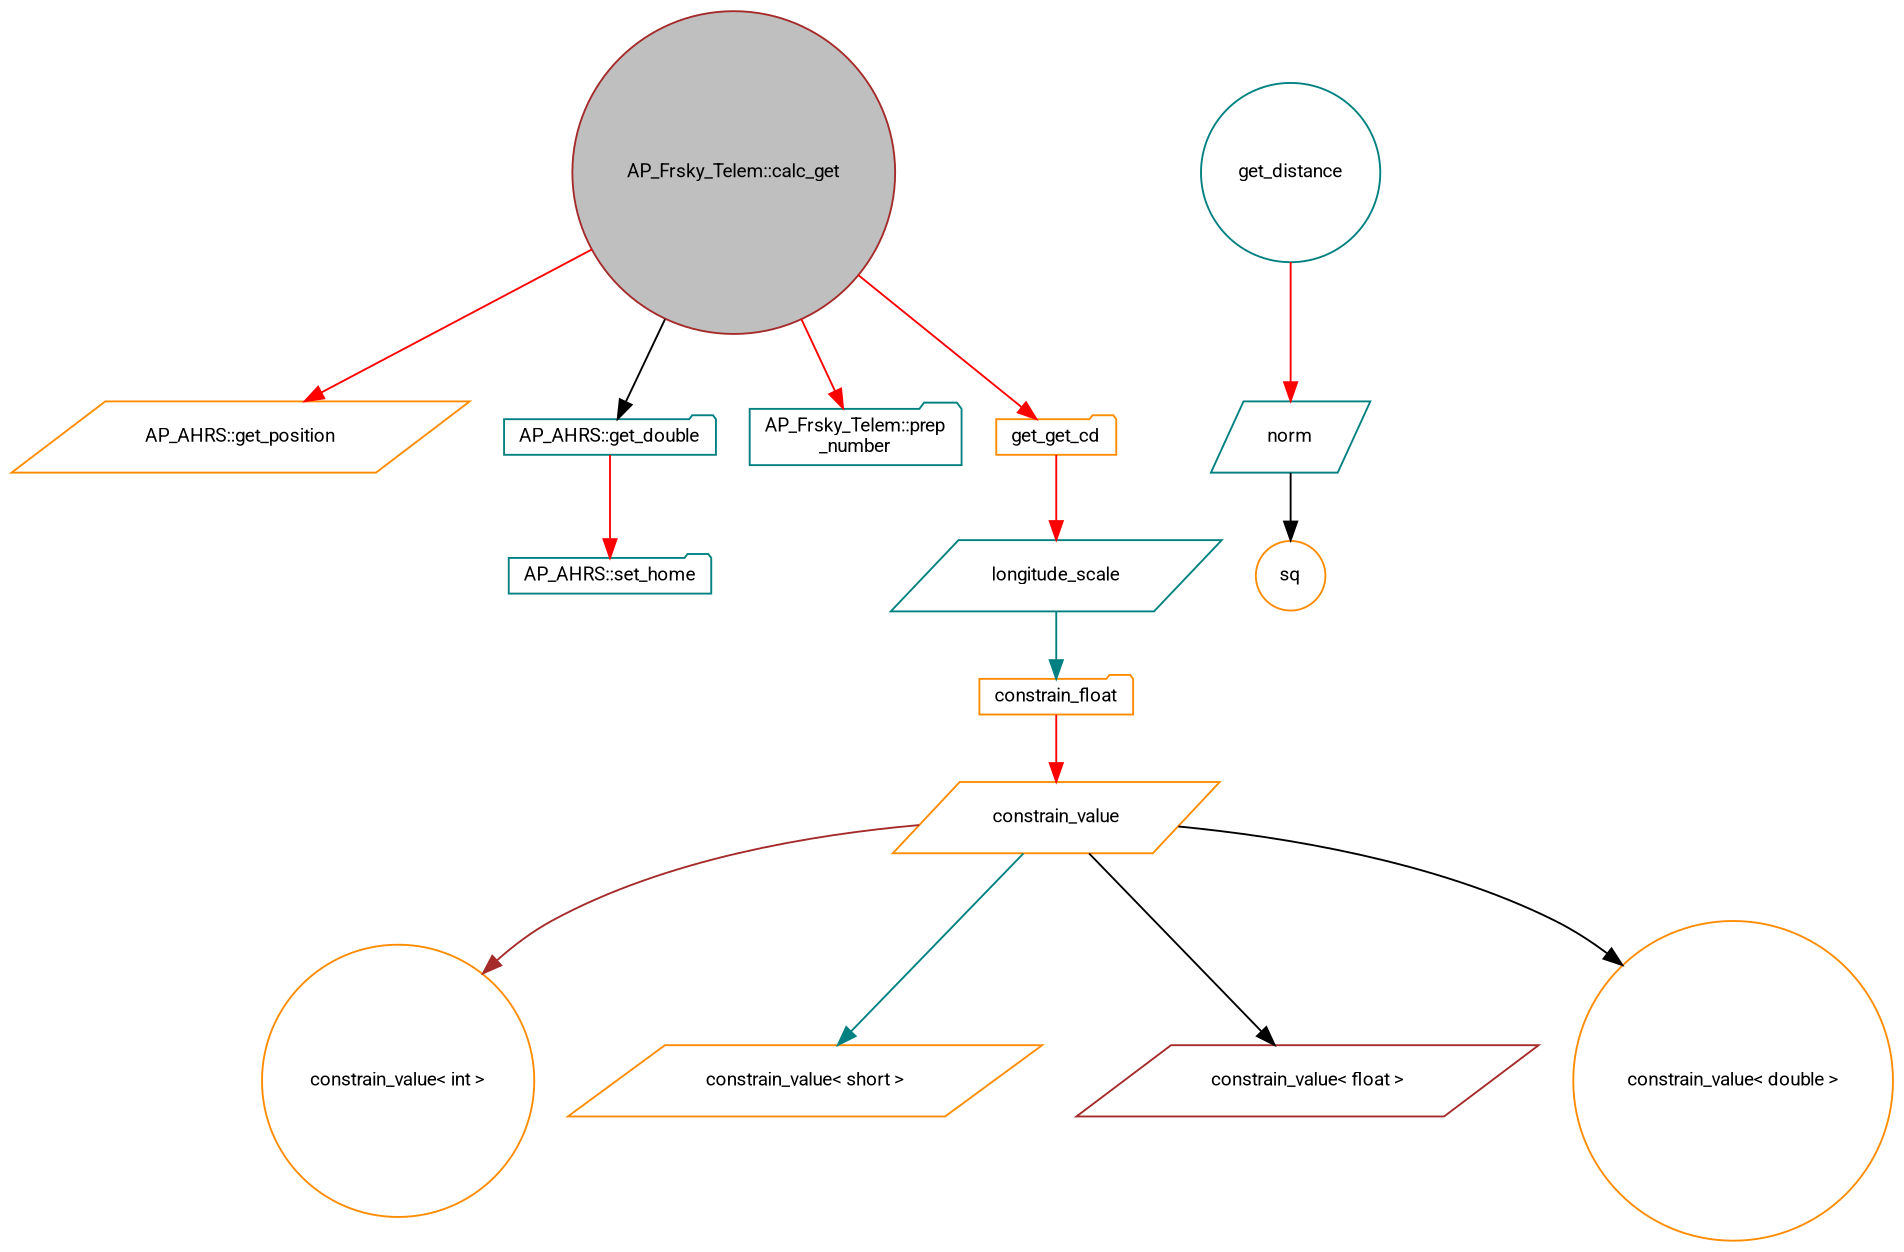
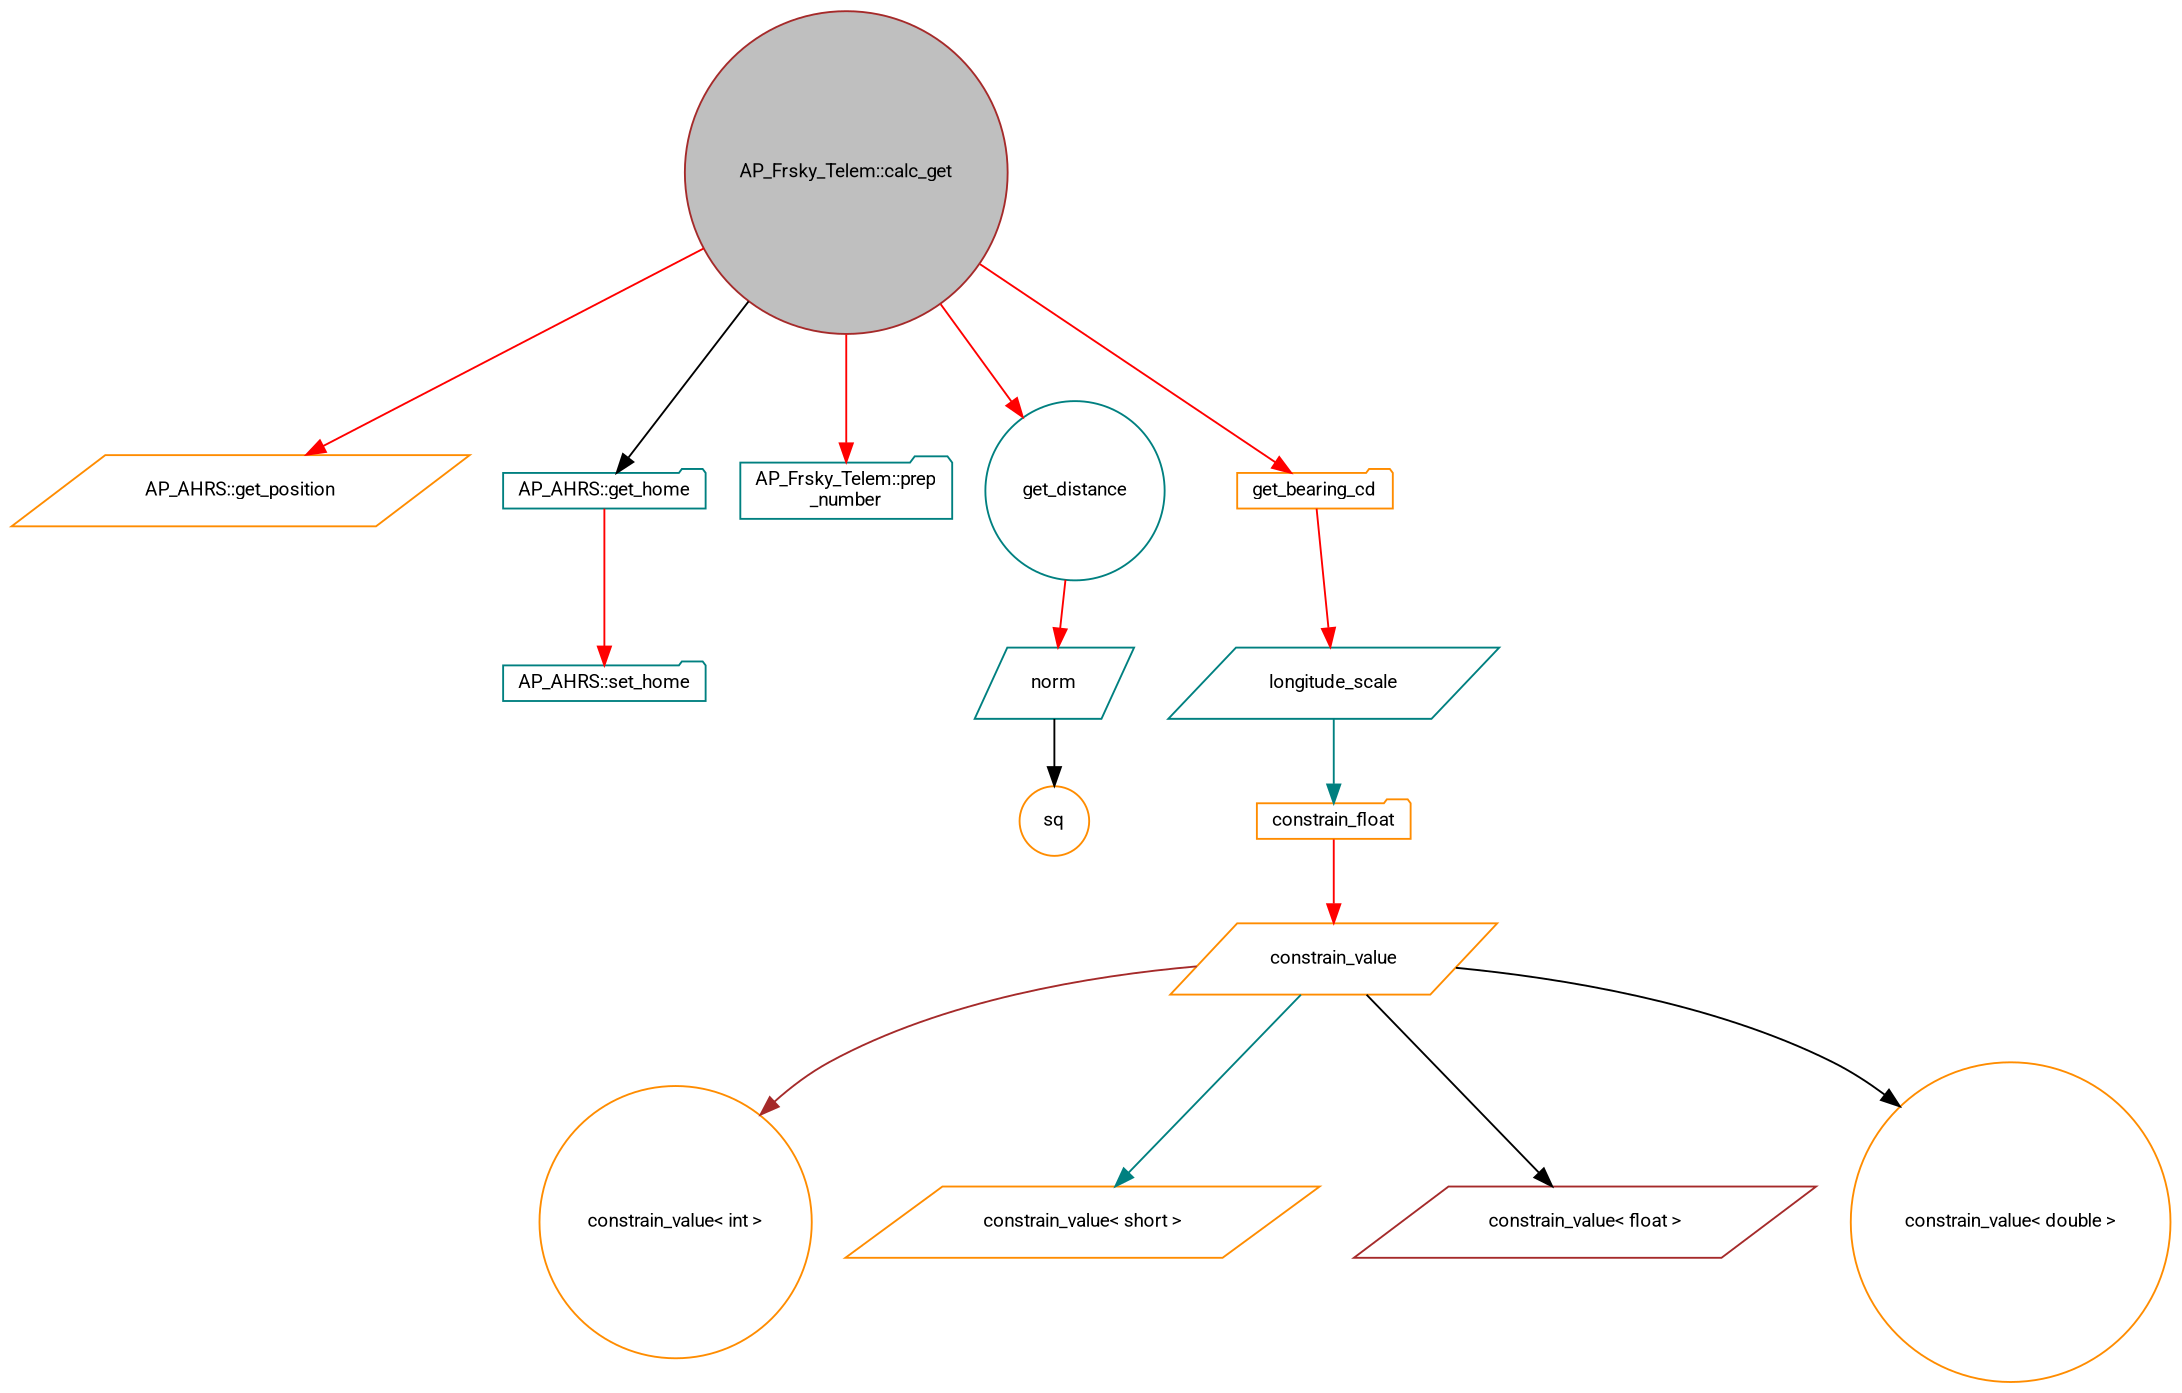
edge "AP_Frsky_Telem::calc_get" -> "get_distance": added
node "AP_AHRS::get_double": label "AP_AHRS::get_double" -> "AP_AHRS::get_home"
node "get_get_cd": label "get_get_cd" -> "get_bearing_cd"
